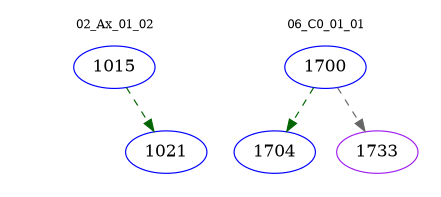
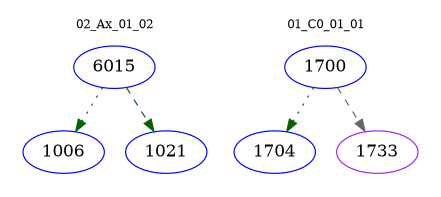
cluster "06_C0_01_01": label "06_C0_01_01" -> "01_C0_01_01"
node "1015": label "1015" -> "6015"
edge "1700" -> "1704": style dashed -> dotted
node "1006": added
